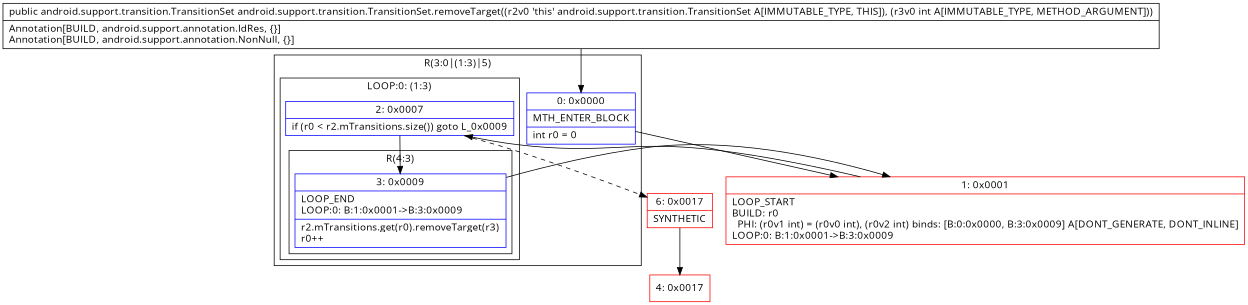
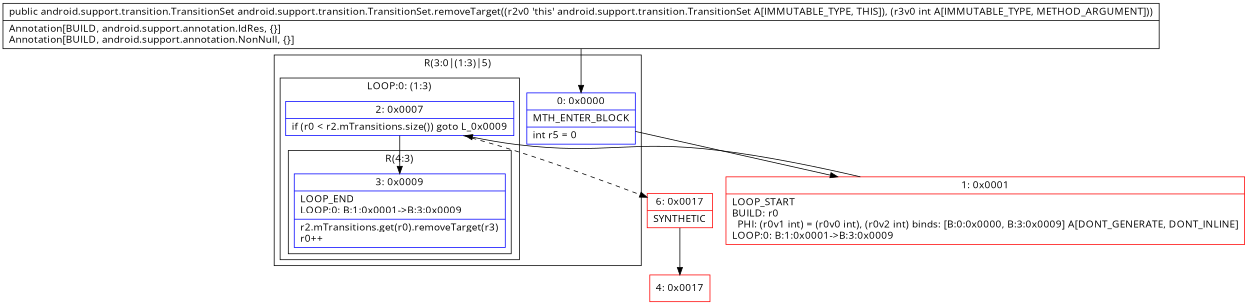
node "0: 0x0000": text "int r0 = 0" -> "int r5 = 0"
edge "3: 0x0009" -> "1: 0x0001": removed
